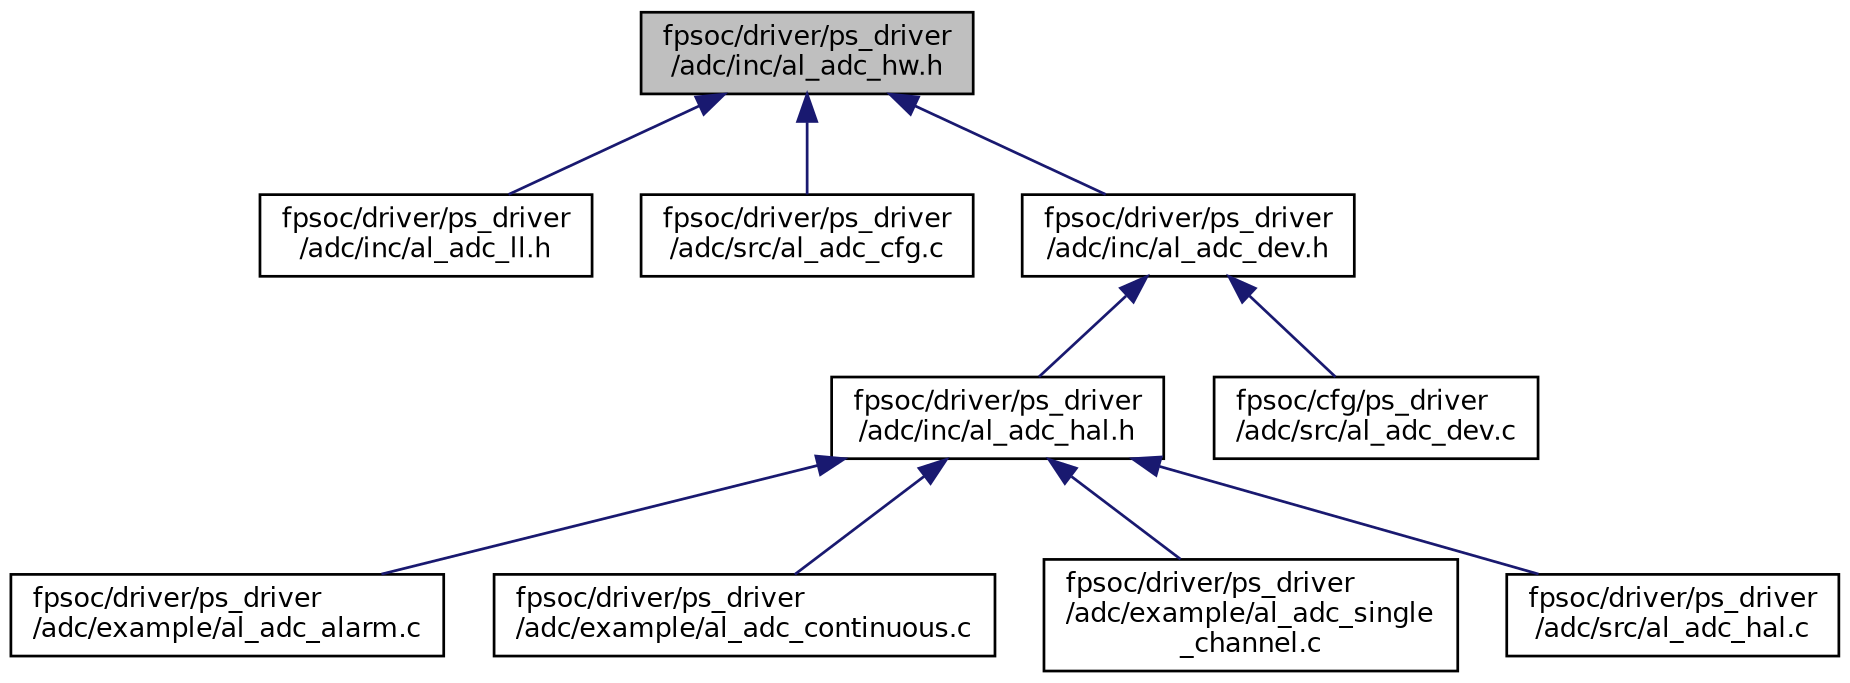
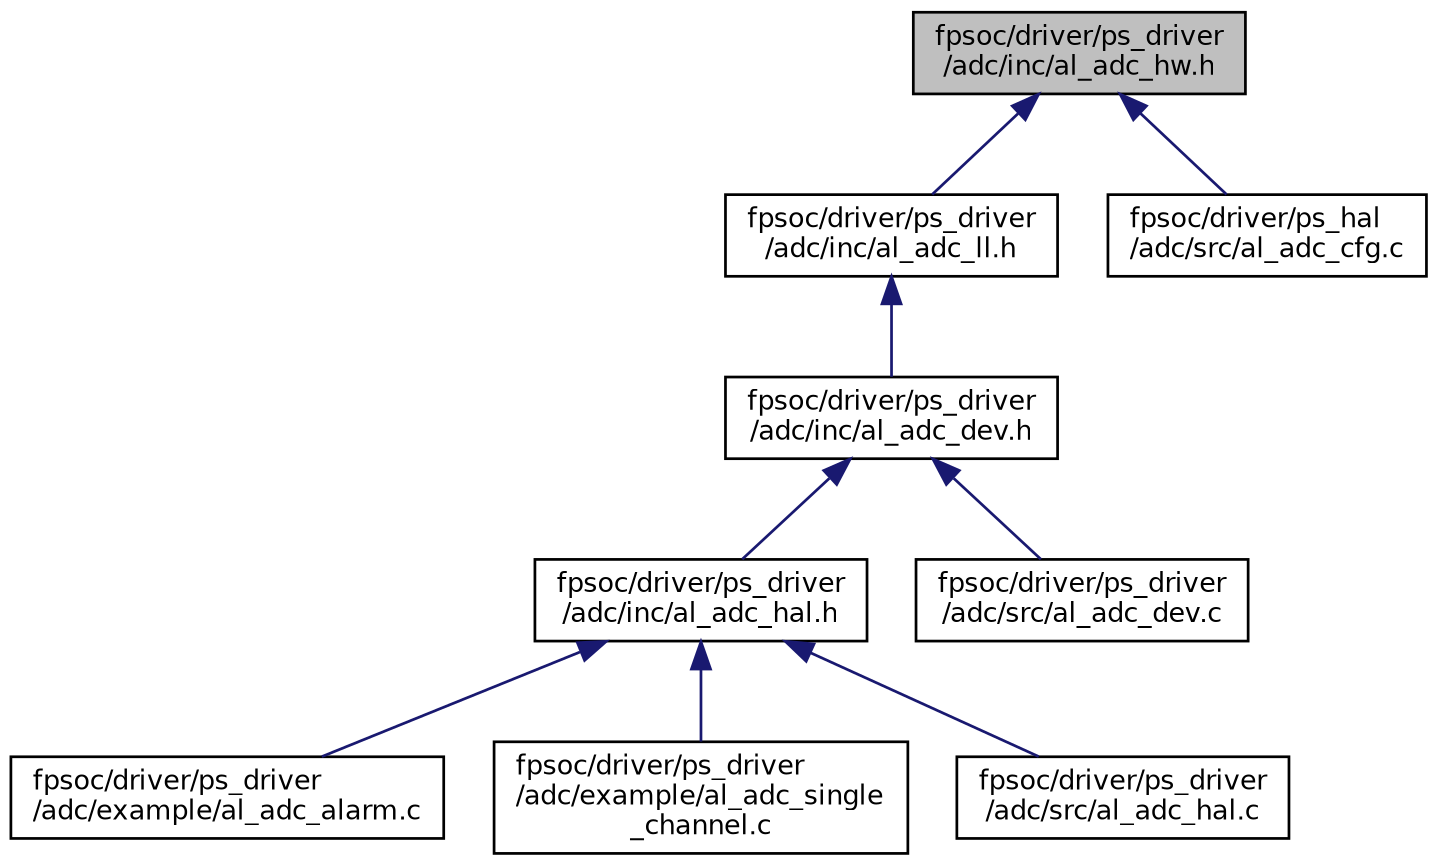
edge "fpsoc/driver/ps_driver /adc/inc/al_adc_dev.h" -> "fpsoc/driver/ps_driver /adc/inc/al_adc_hw.h": now "fpsoc/driver/ps_driver /adc/inc/al_adc_dev.h" -> "fpsoc/driver/ps_driver /adc/inc/al_adc_ll.h"
node "fpsoc/driver/ps_driver /adc/src/al_adc_cfg.c": label "fpsoc/driver/ps_driver /adc/src/al_adc_cfg.c" -> "fpsoc/driver/ps_hal /adc/src/al_adc_cfg.c"
node "fpsoc/cfg/ps_driver /adc/src/al_adc_dev.c": label "fpsoc/cfg/ps_driver /adc/src/al_adc_dev.c" -> "fpsoc/driver/ps_driver /adc/src/al_adc_dev.c"
node "fpsoc/driver/ps_driver /adc/example/al_adc_continuous.c": removed
